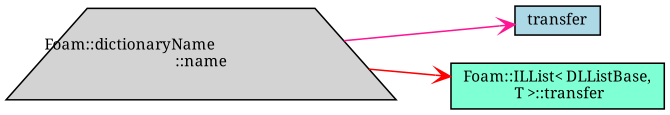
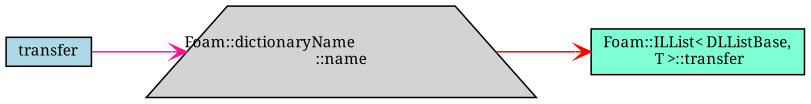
edge "Foam::dictionaryName ::name" -> "transfer": reversed
